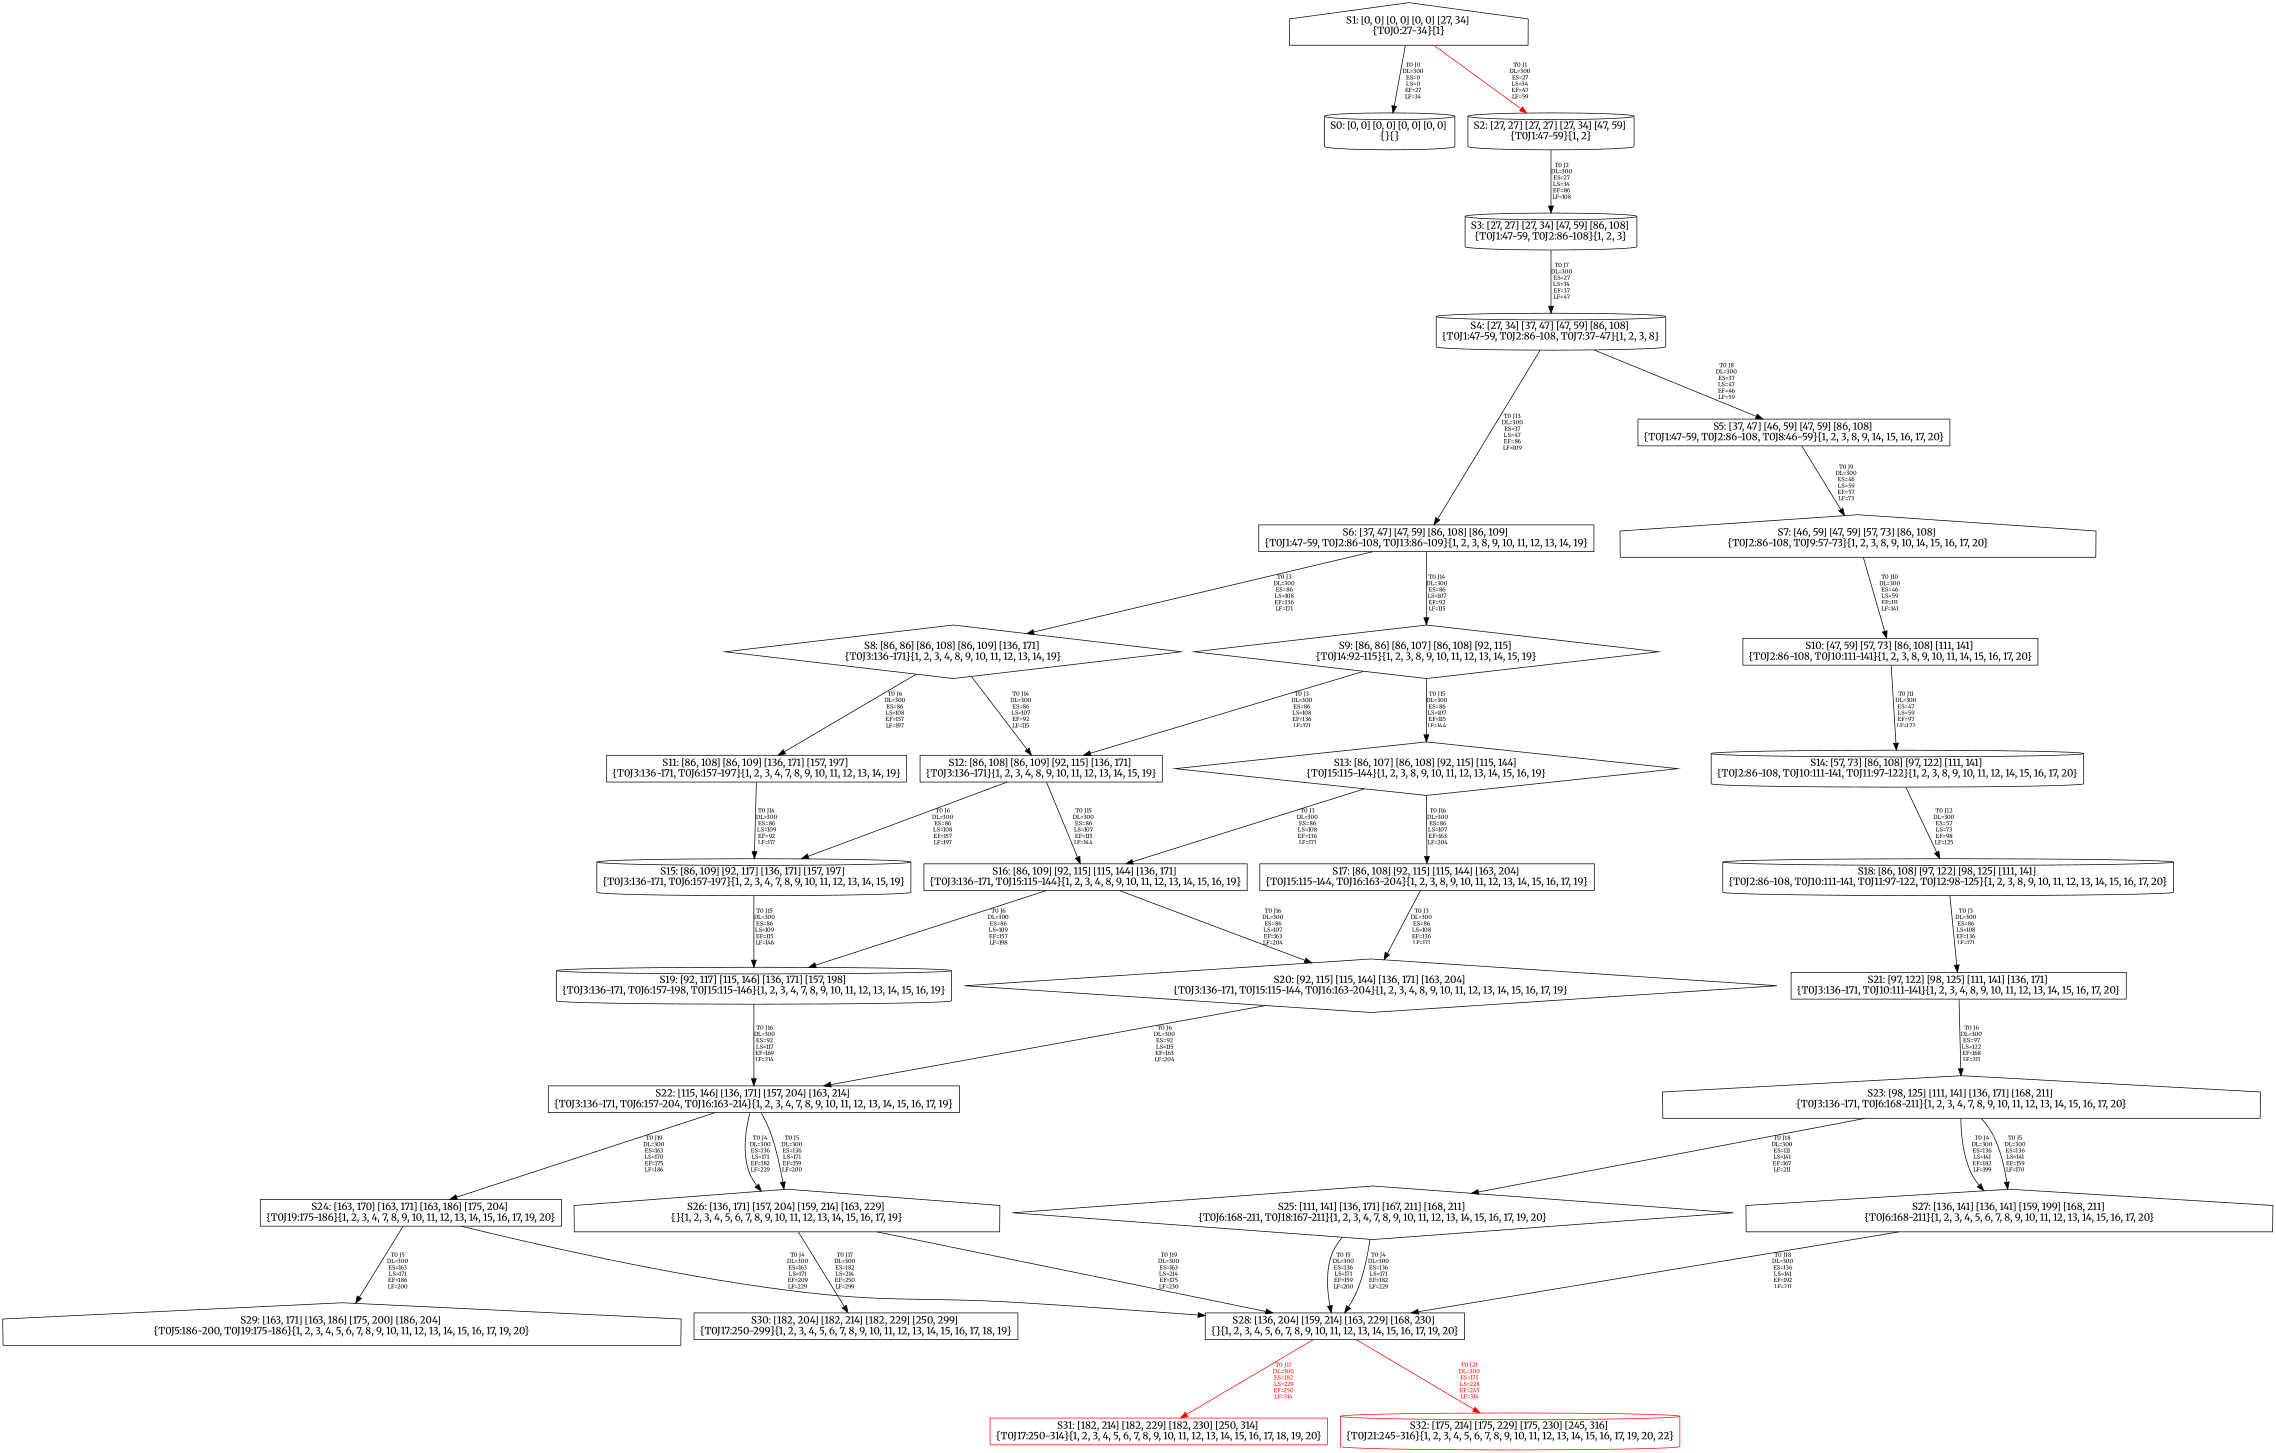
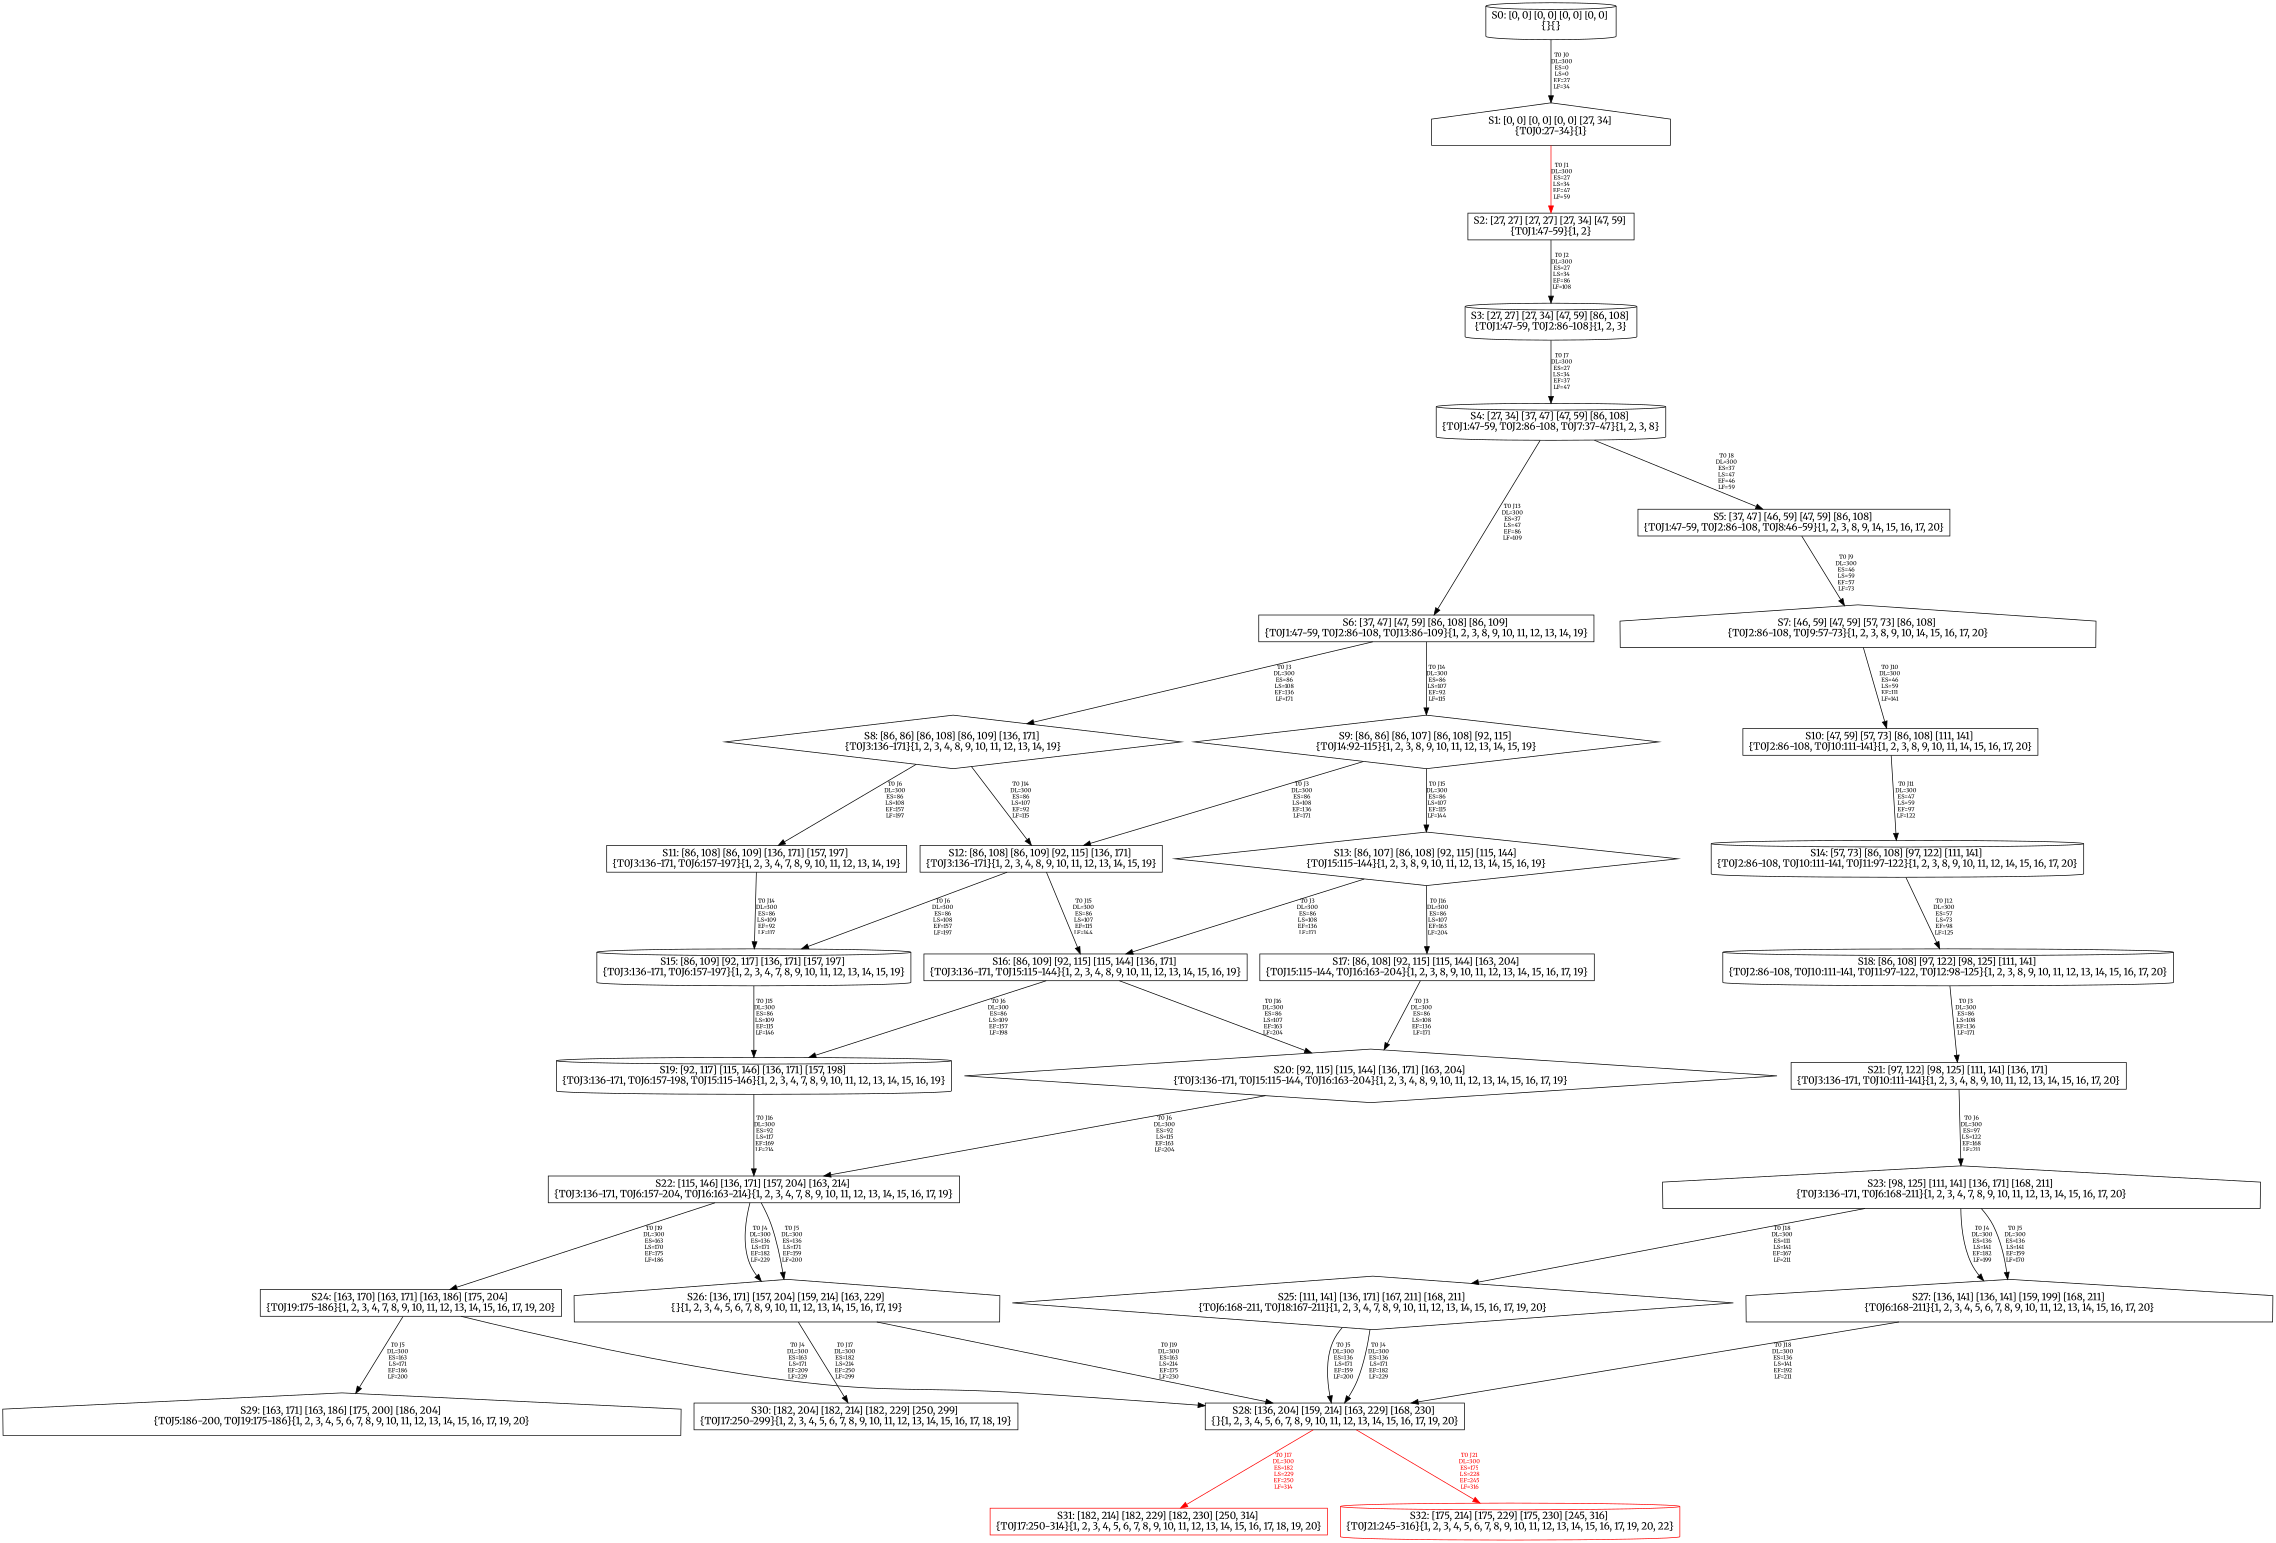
edge "S1: [0, 0] [0, 0] [0, 0] [27, 34] {T0J0:27-34}{1}" -> "S0: [0, 0] [0, 0] [0, 0] [0, 0] {}{}": reversed
node "S2: [27, 27] [27, 27] [27, 34] [47, 59] {T0J1:47-59}{1, 2}": shape cylinder -> box
